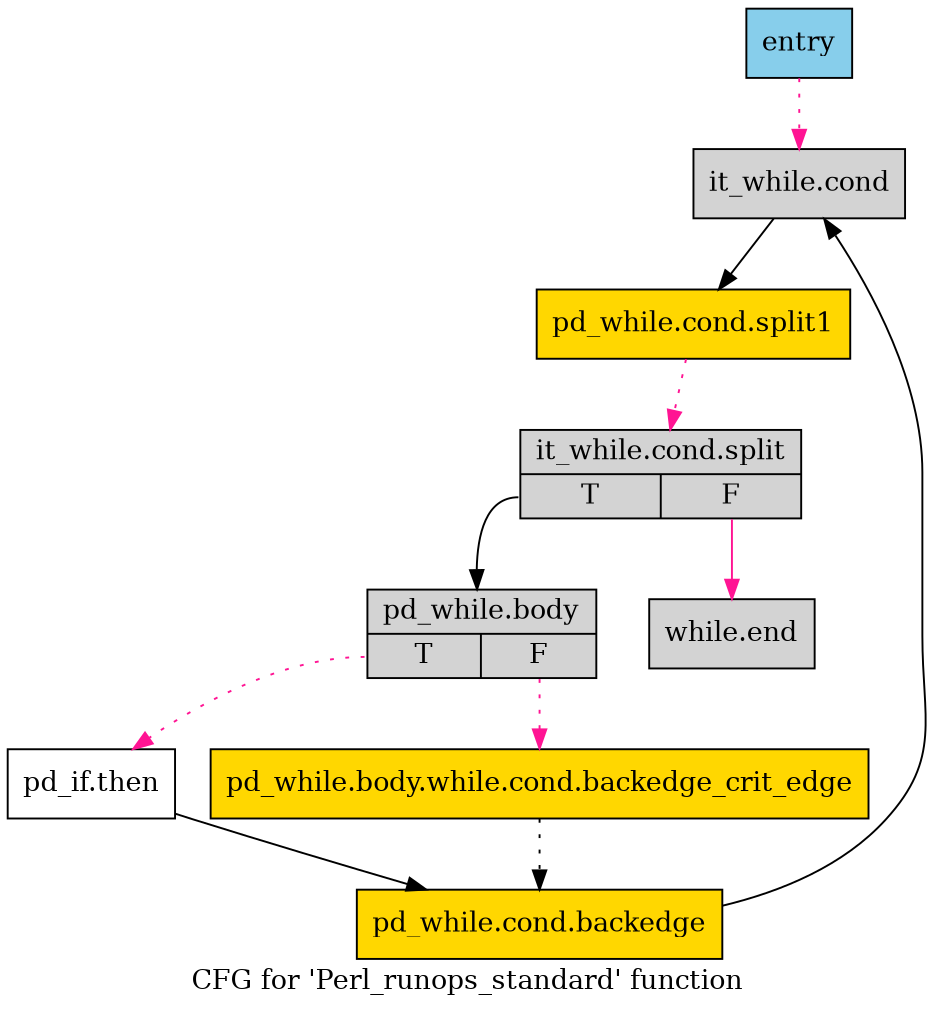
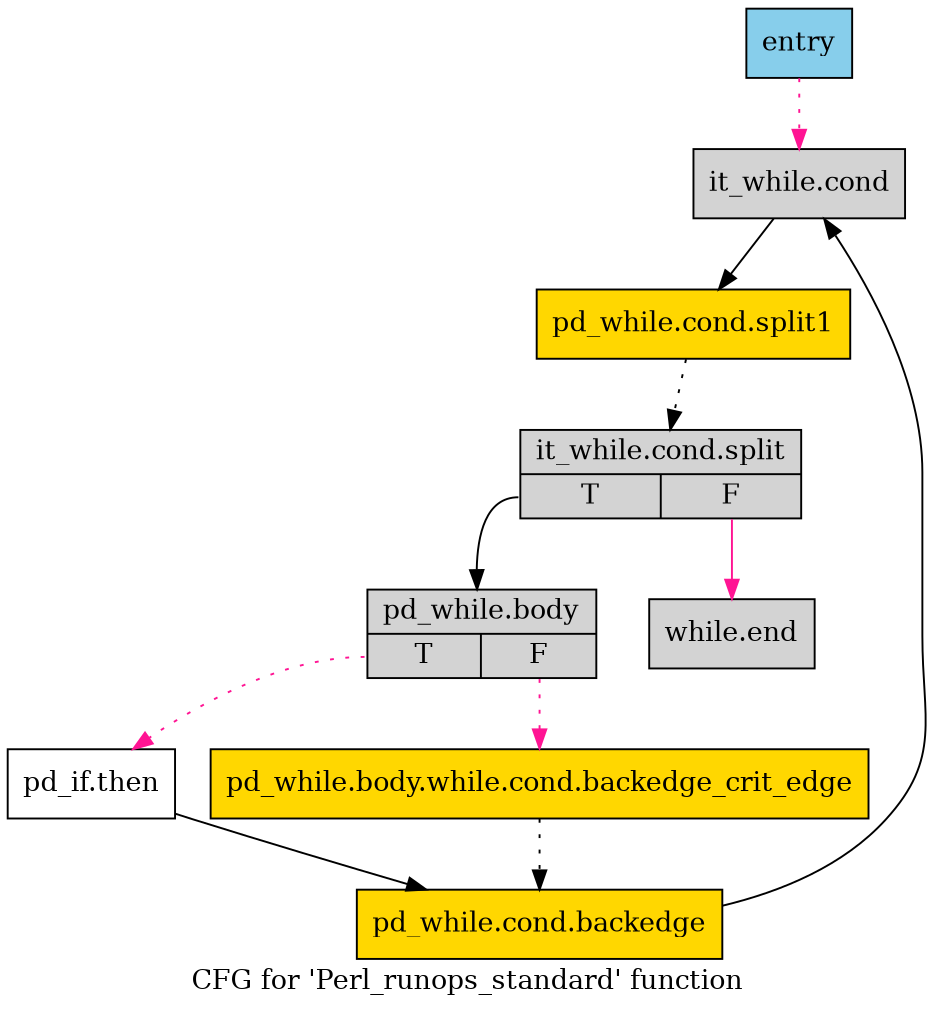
edge "pd_while.cond.split1" -> "it_while.cond.split": color deeppink -> black
